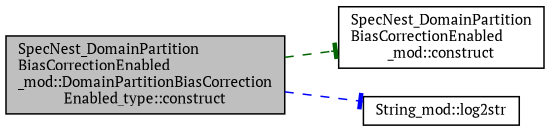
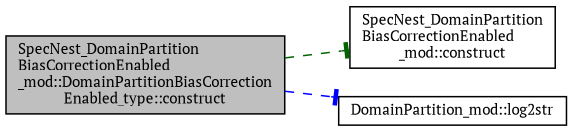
node "String_mod::log2str": label "String_mod::log2str" -> "DomainPartition_mod::log2str"
